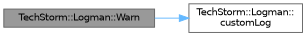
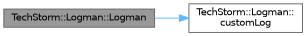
node "TechStorm::Logman::Warn": label "TechStorm::Logman::Warn" -> "TechStorm::Logman::Logman"
